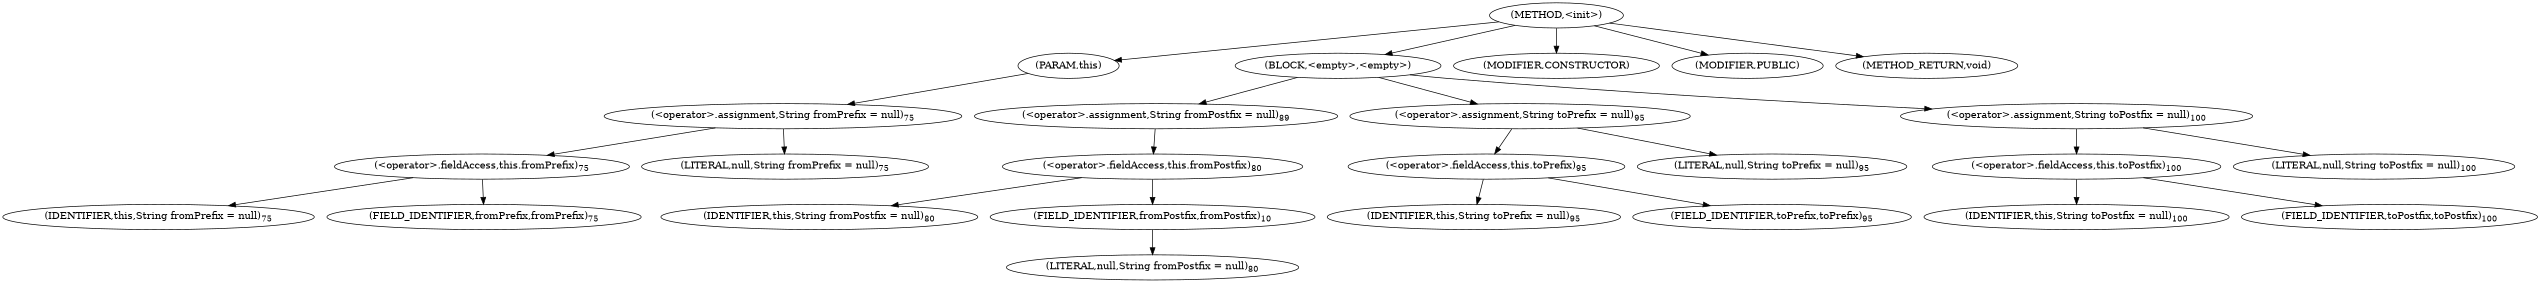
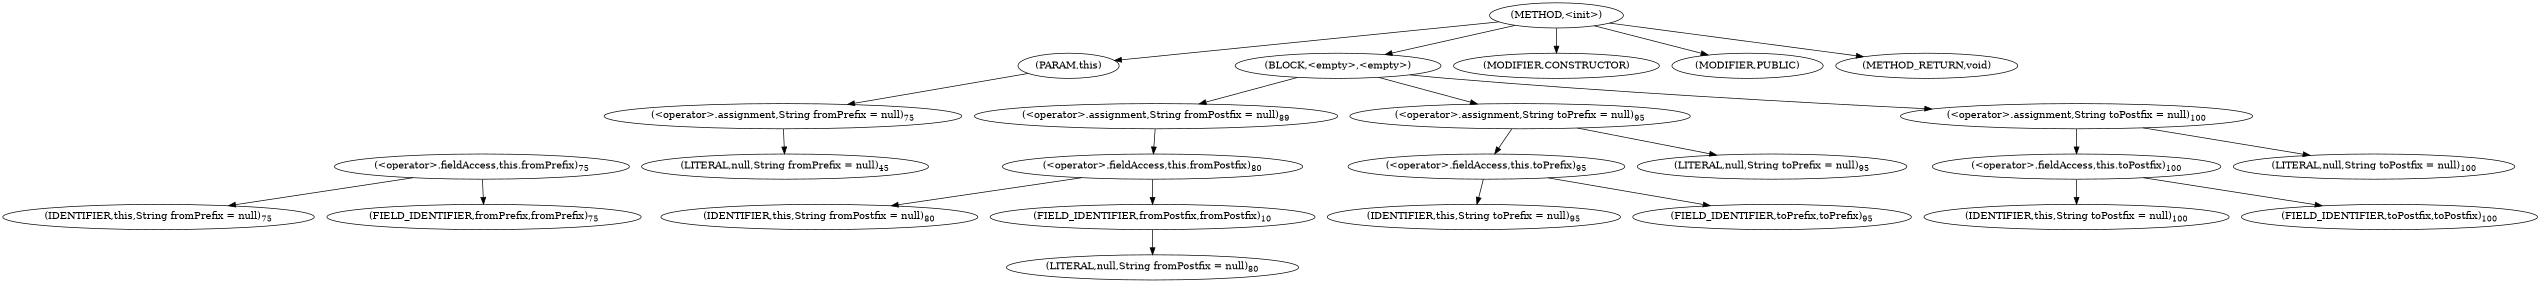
edge "(<operator>.assignment,String fromPrefix = null)" -> "(<operator>.fieldAccess,this.fromPrefix)": removed
node "(LITERAL,null,String fromPrefix = null)": text "75" -> "45"
